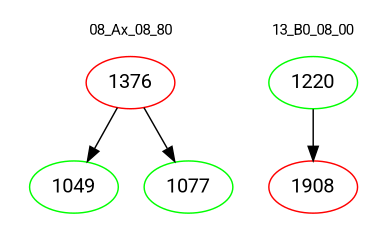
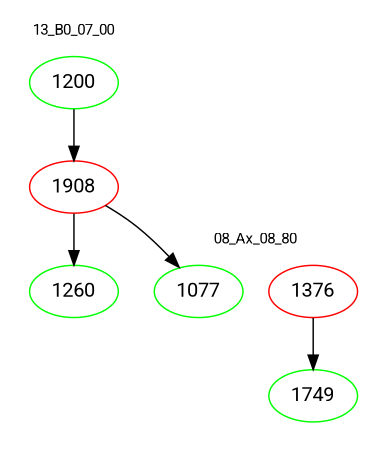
cluster "13_B0_08_00": label "13_B0_08_00" -> "13_B0_07_00"
node "1220": label "1220" -> "1200"
edge "1376" -> "1077": now "1908" -> "1077"
node "1049": label "1049" -> "1749"
node "1260": added
